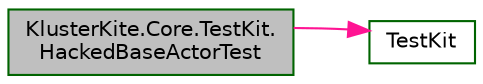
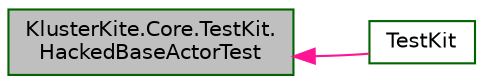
edge "KlusterKite.Core.TestKit. HackedBaseActorTest" -> "TestKit": reversed
